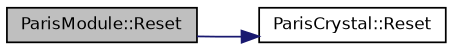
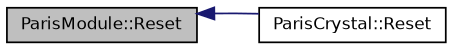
edge "ParisModule::Reset" -> "ParisCrystal::Reset": reversed
